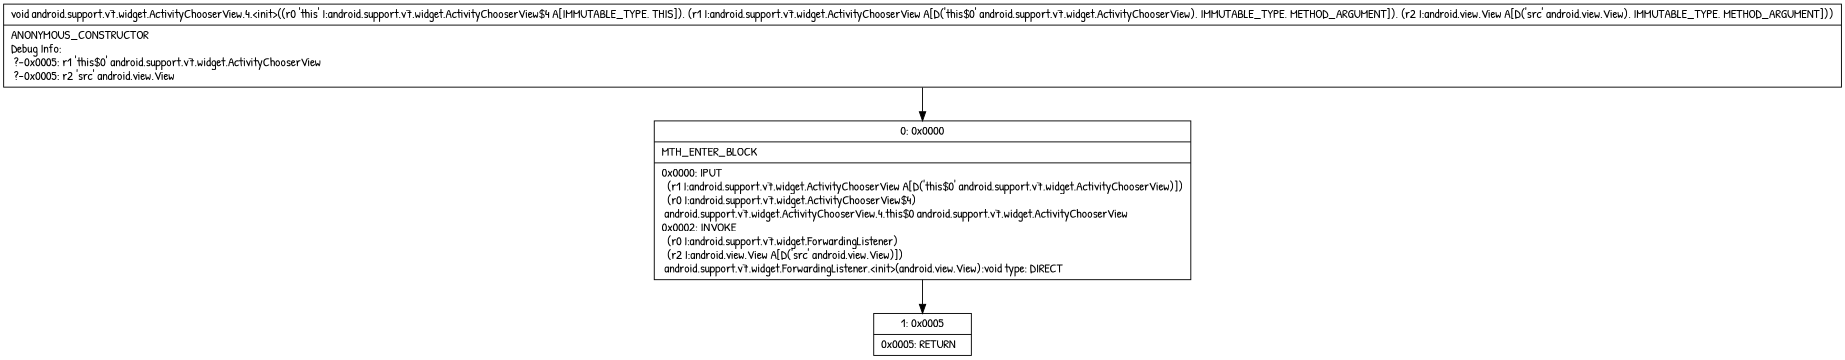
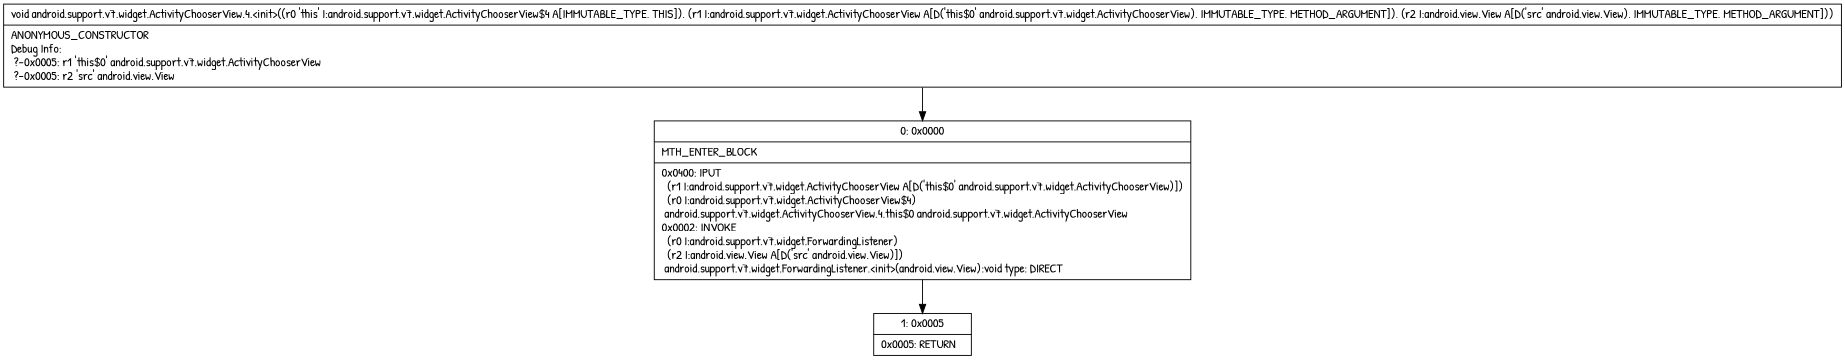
node "0: 0x0000": text "0x0000: IPUT" -> "0x0400: IPUT"
